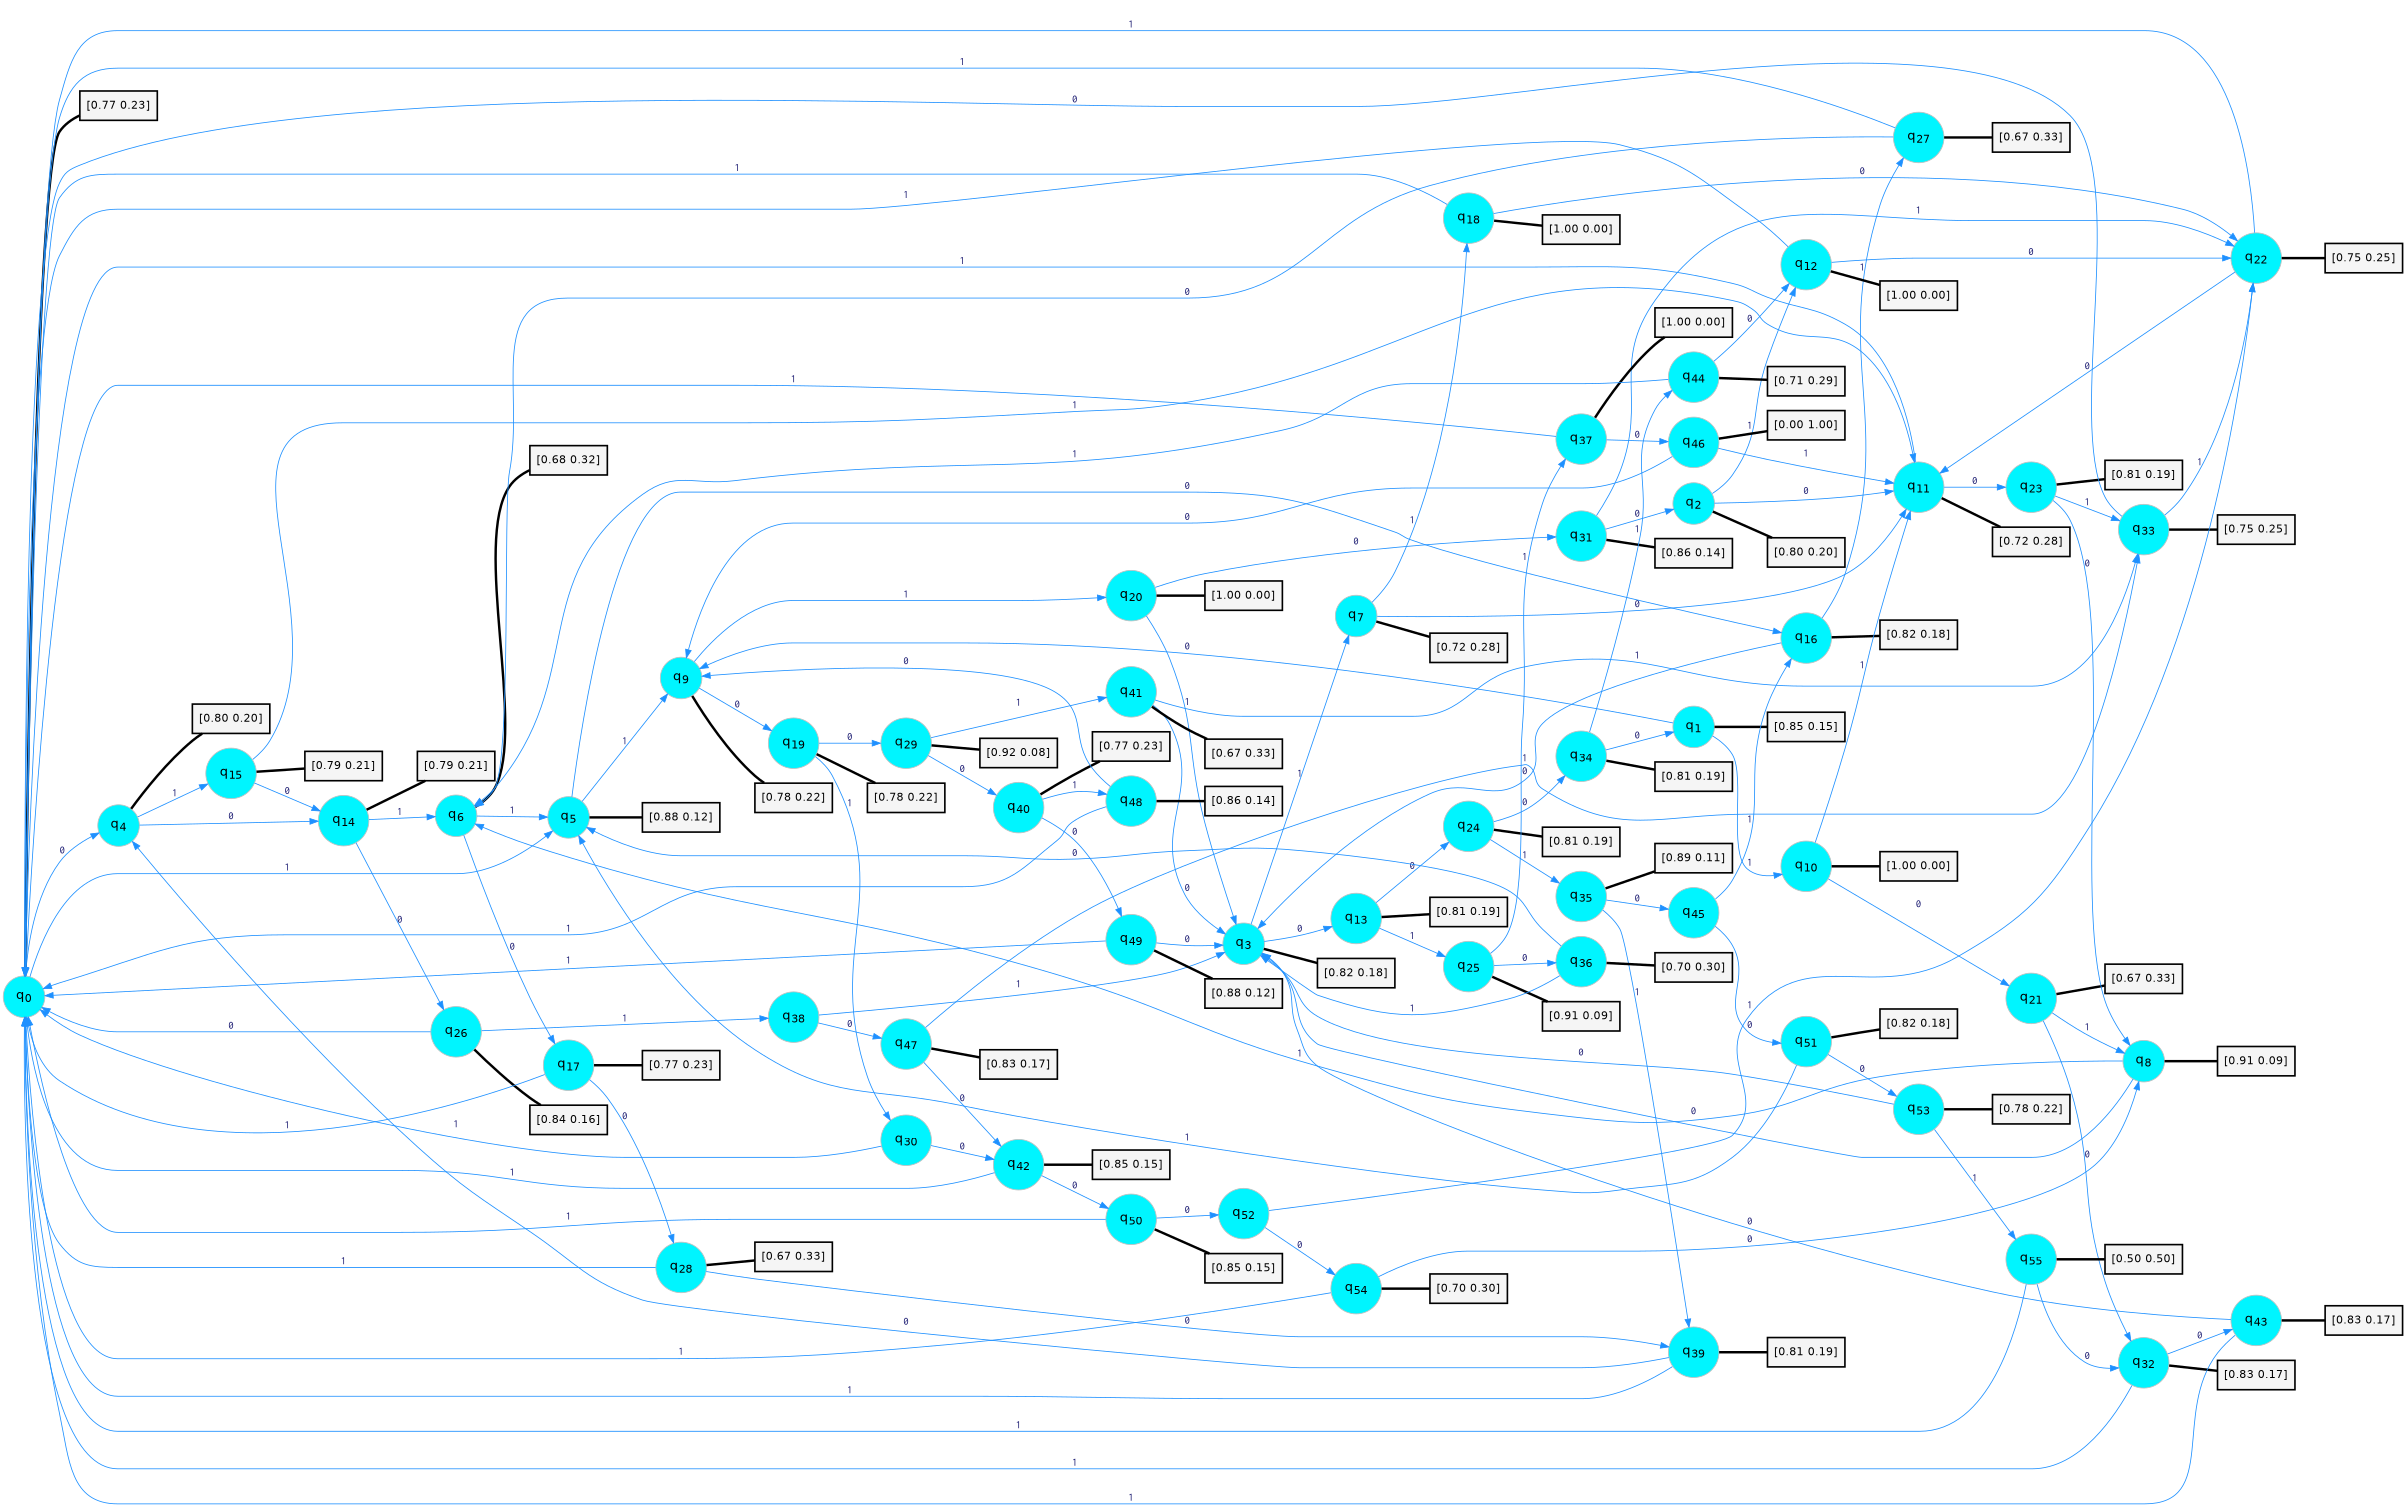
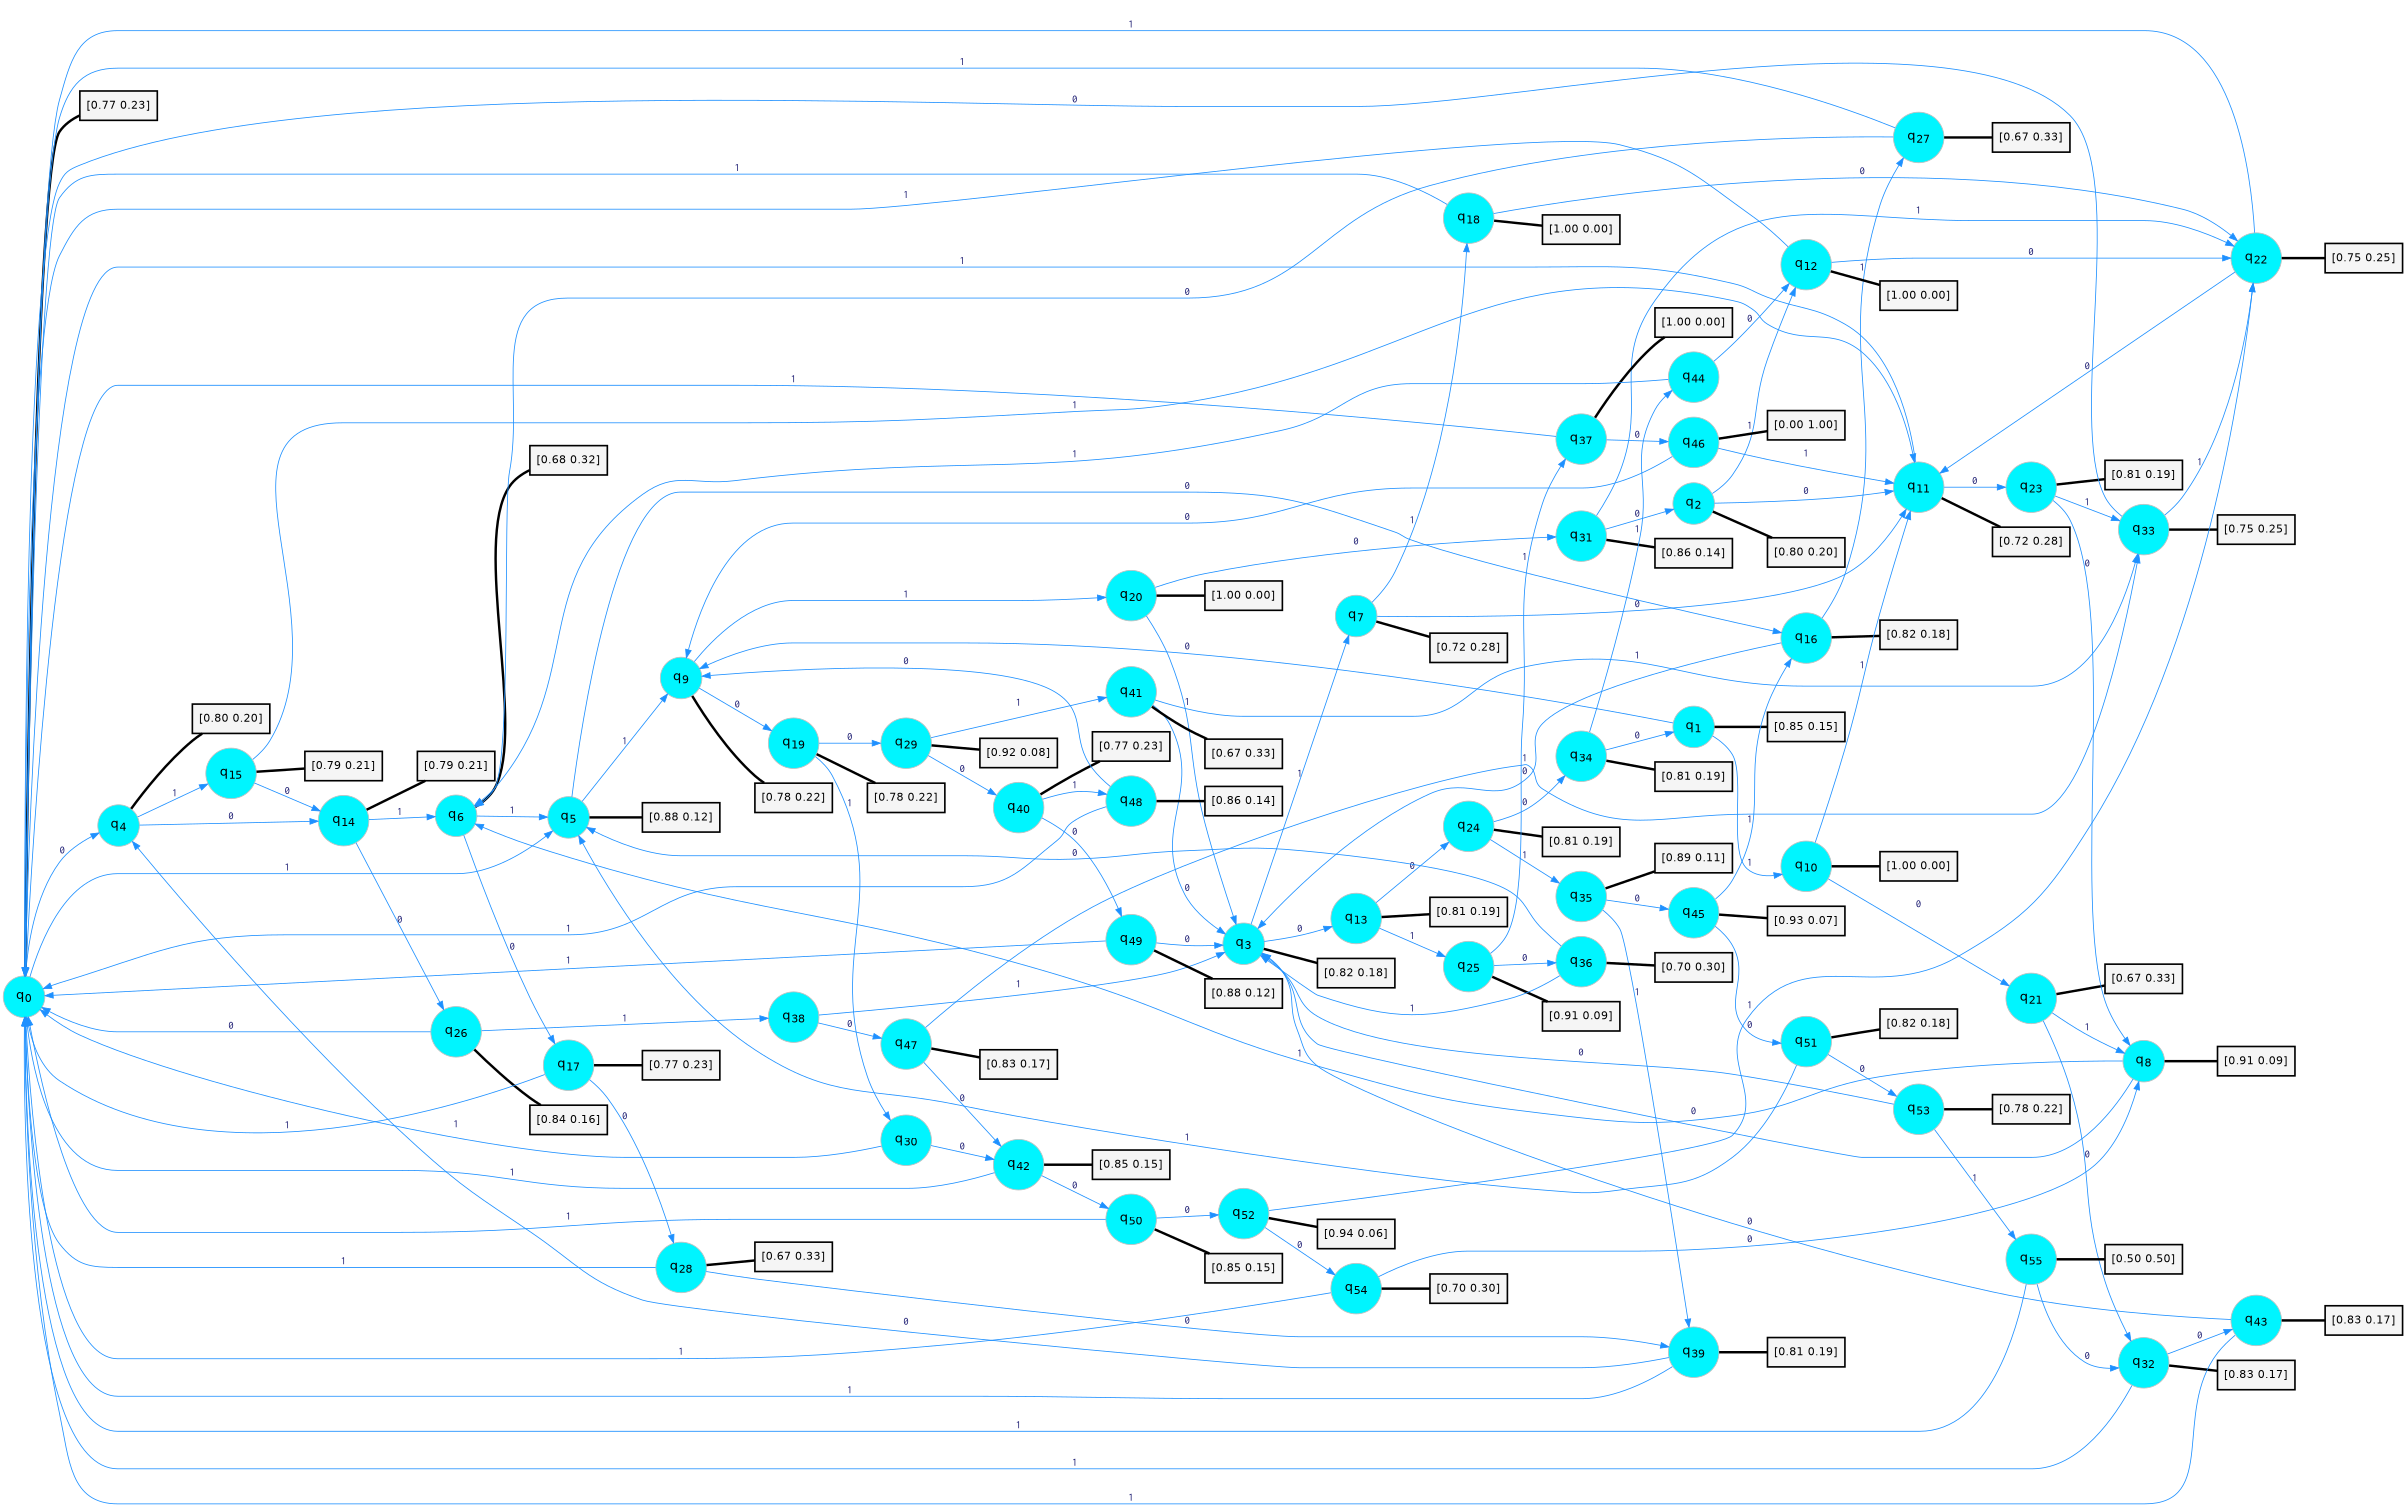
node "[0.71 0.29]": removed
node "[0.93 0.07]": added
node "[0.94 0.06]": added
